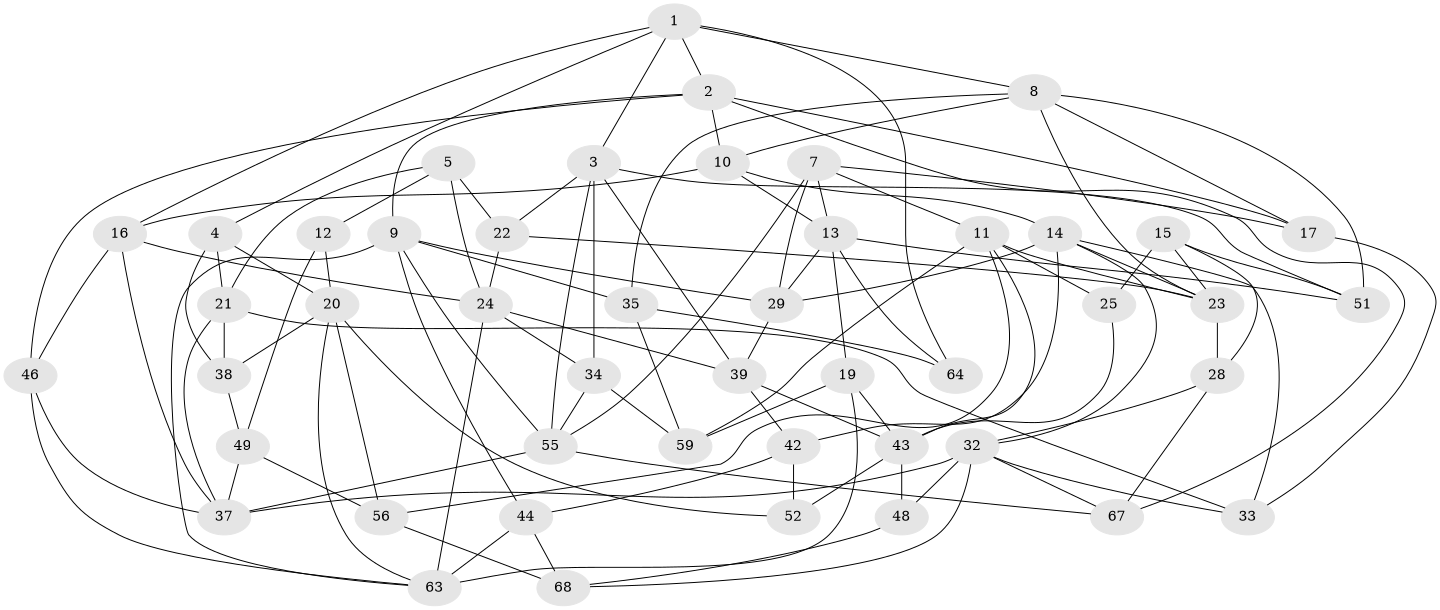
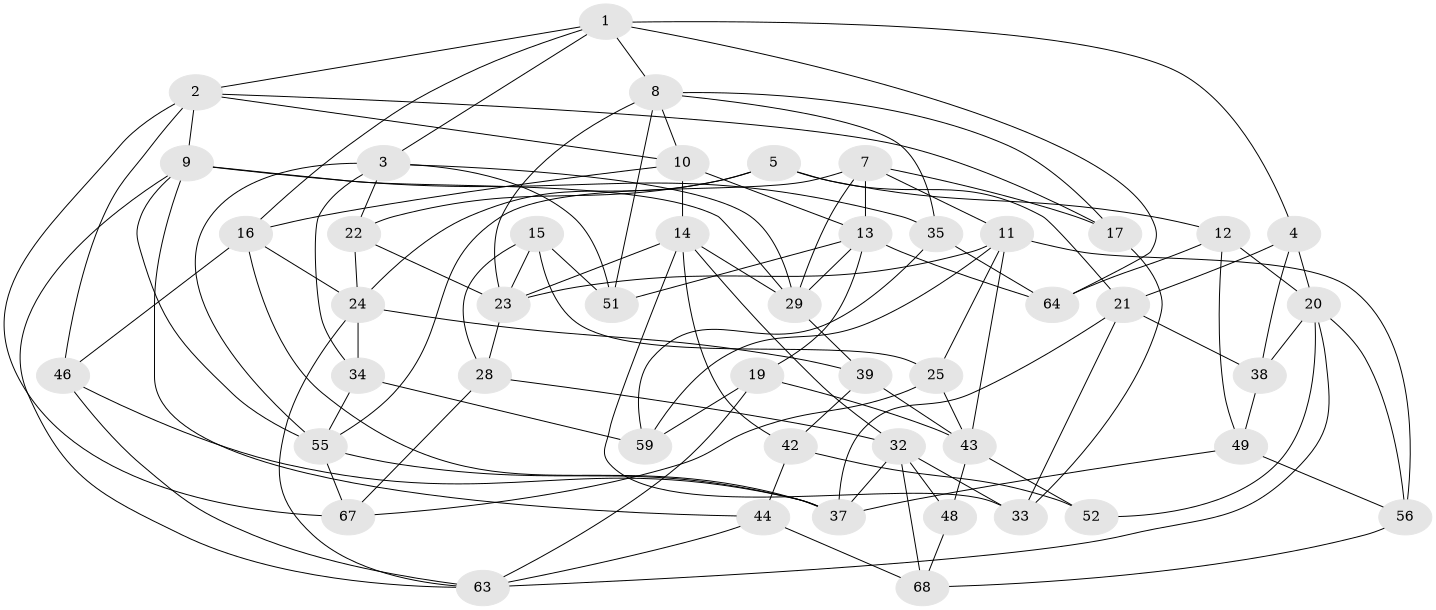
edge "12" -- "64": added
edge "3" -- "39": now "3" -- "29"
edge "32" -- "67": now "25" -- "67"
